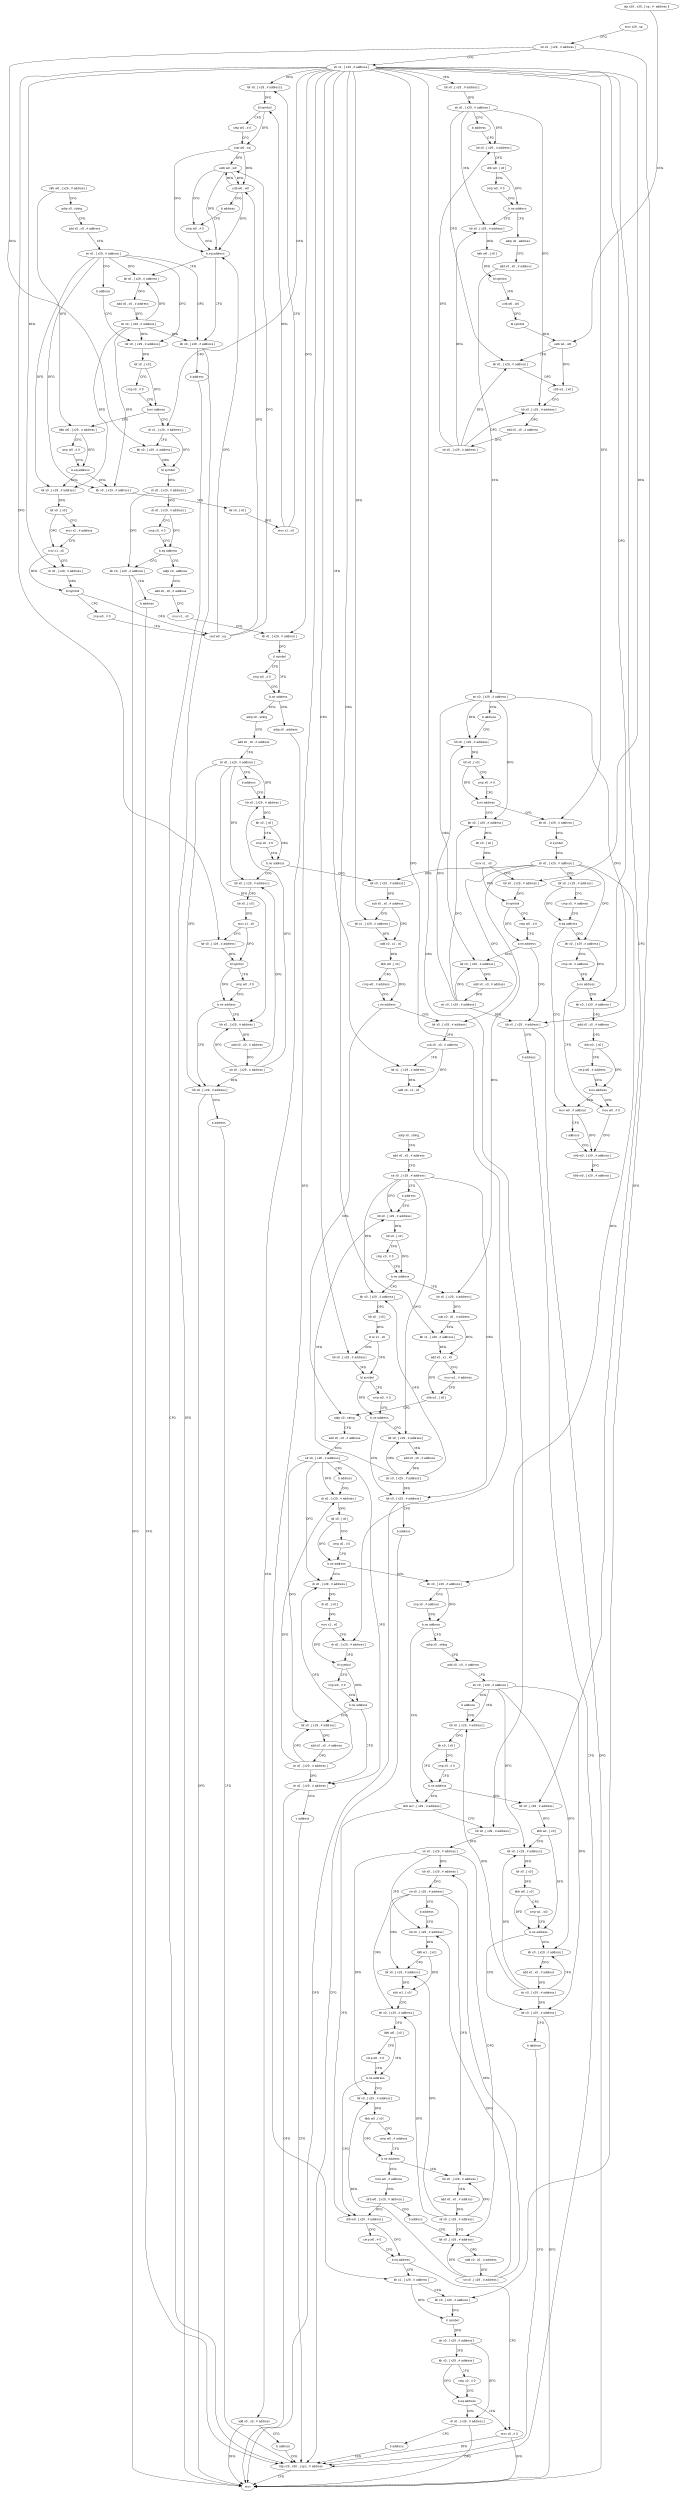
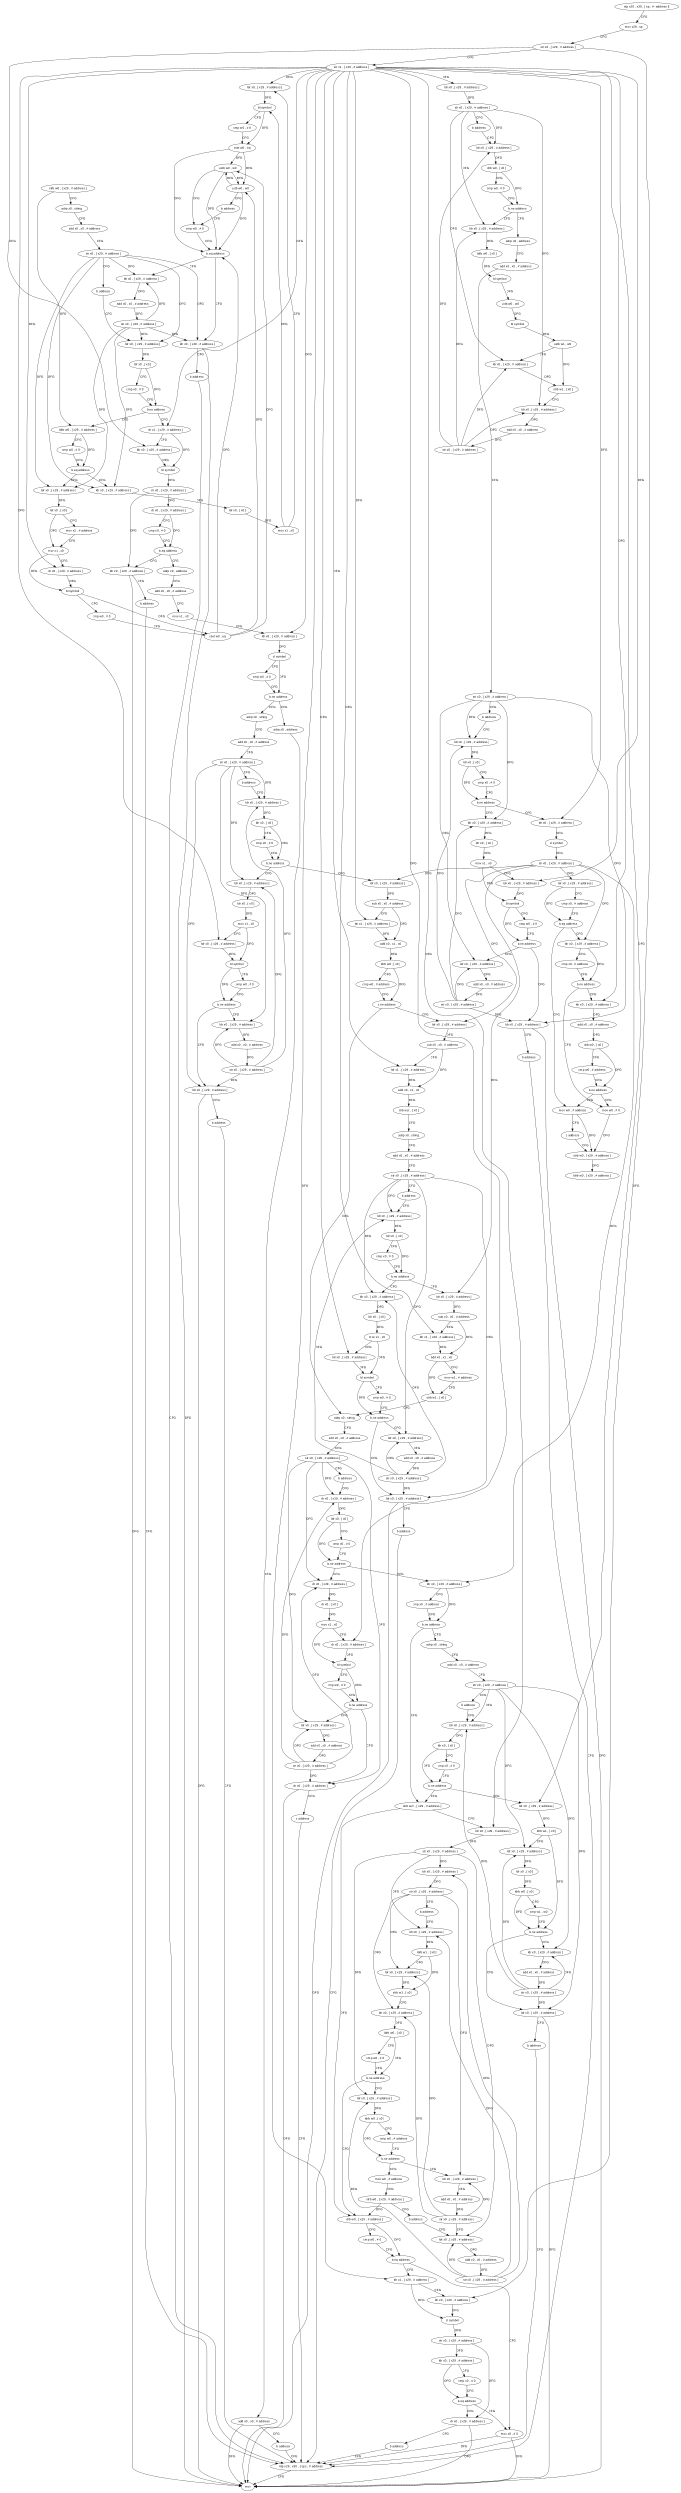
edge "stp x29 , x30 , [ sp , #- address ]!" -> "uxtb w1 , w0": now "stp x29 , x30 , [ sp , #- address ]!" -> "mov x29 , sp"
node "strb wzr , [ x0 ]": added
